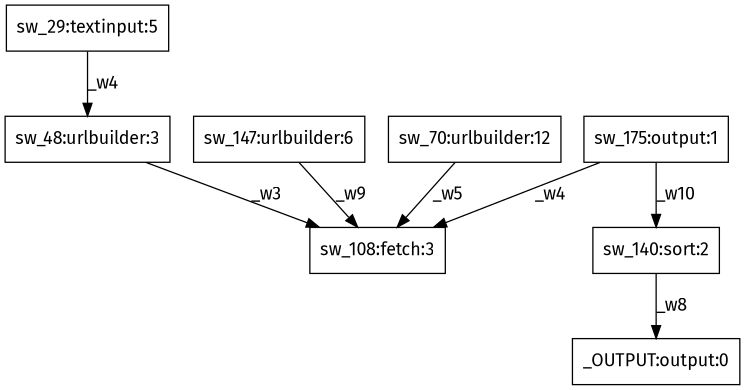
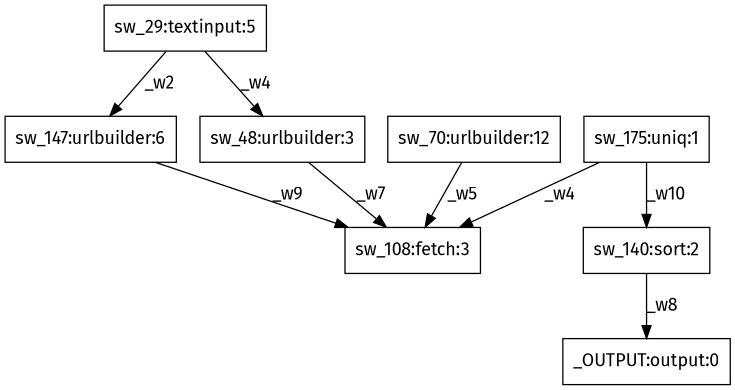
edge "sw_29:textinput:5" -> "sw_147:urlbuilder:6": added, label "_w2"
node "sw_175:output:1": label "sw_175:output:1" -> "sw_175:uniq:1"
edge "sw_48:urlbuilder:3" -> "sw_108:fetch:3": label "_w3" -> "_w7"
